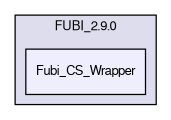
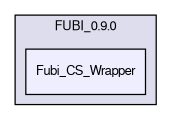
cluster "FUBI_2.9.0": label "FUBI_2.9.0" -> "FUBI_0.9.0"
